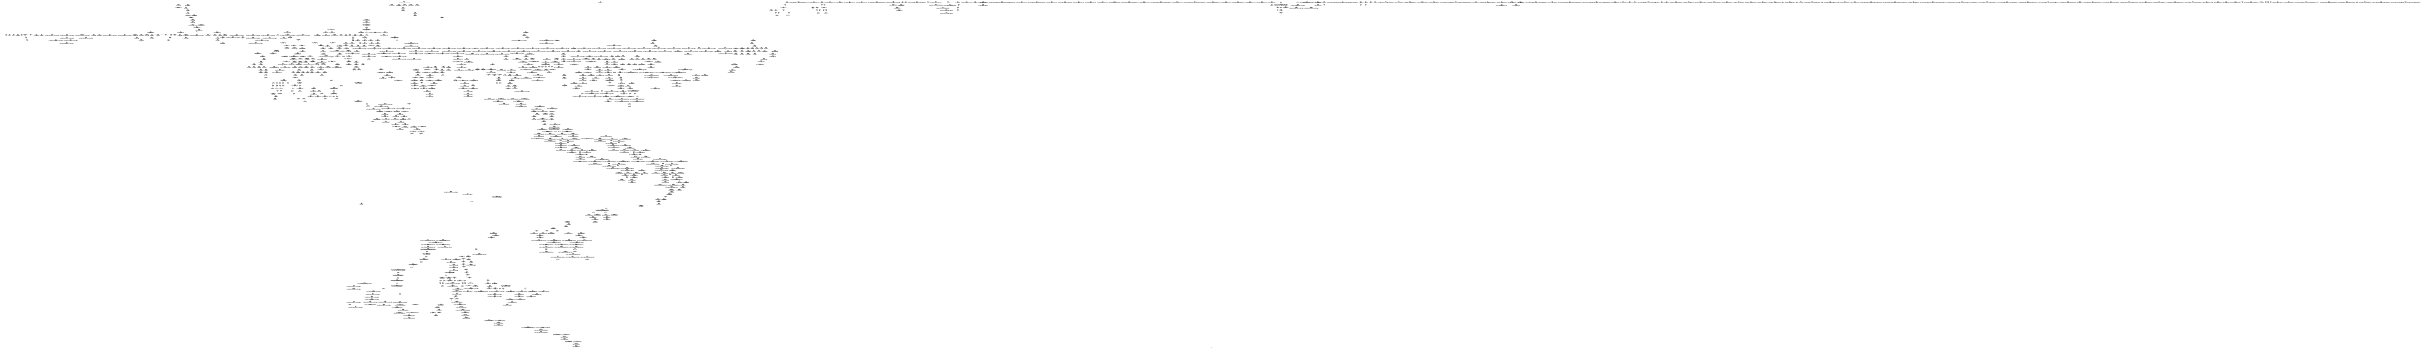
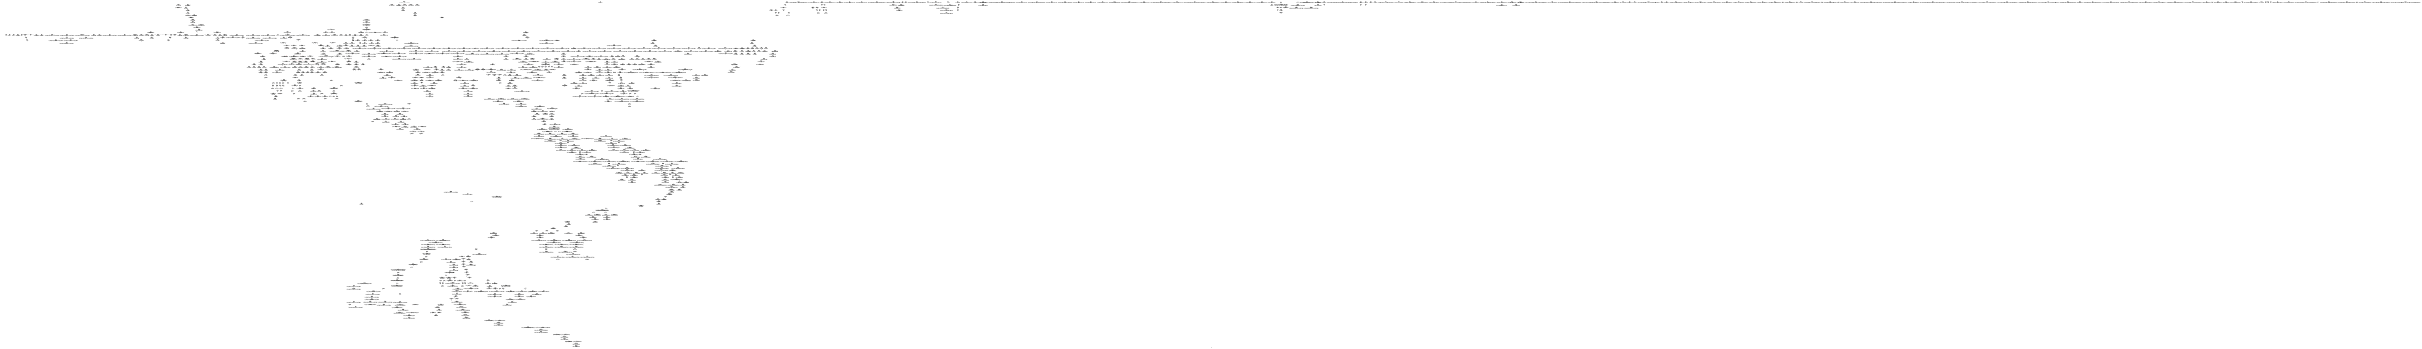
node "NodeID: 698": removed
node "NodeID: 1978": removed
